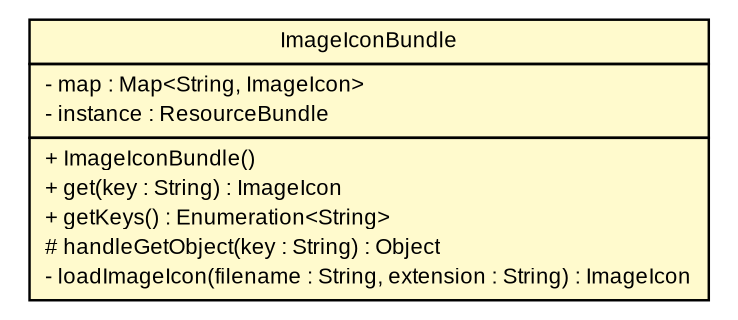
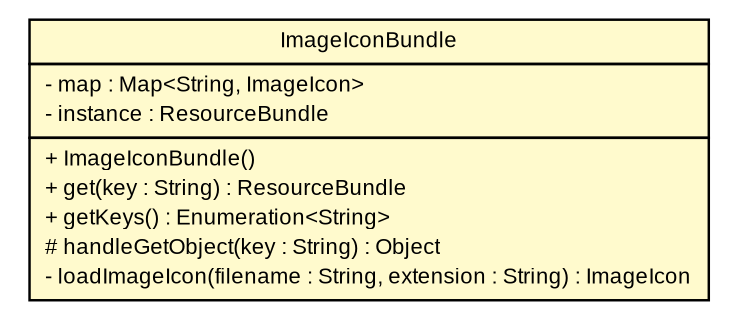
node "ImageIconBundle": text "+ get(key : String) : ImageIcon" -> "+ get(key : String) : ResourceBundle"
